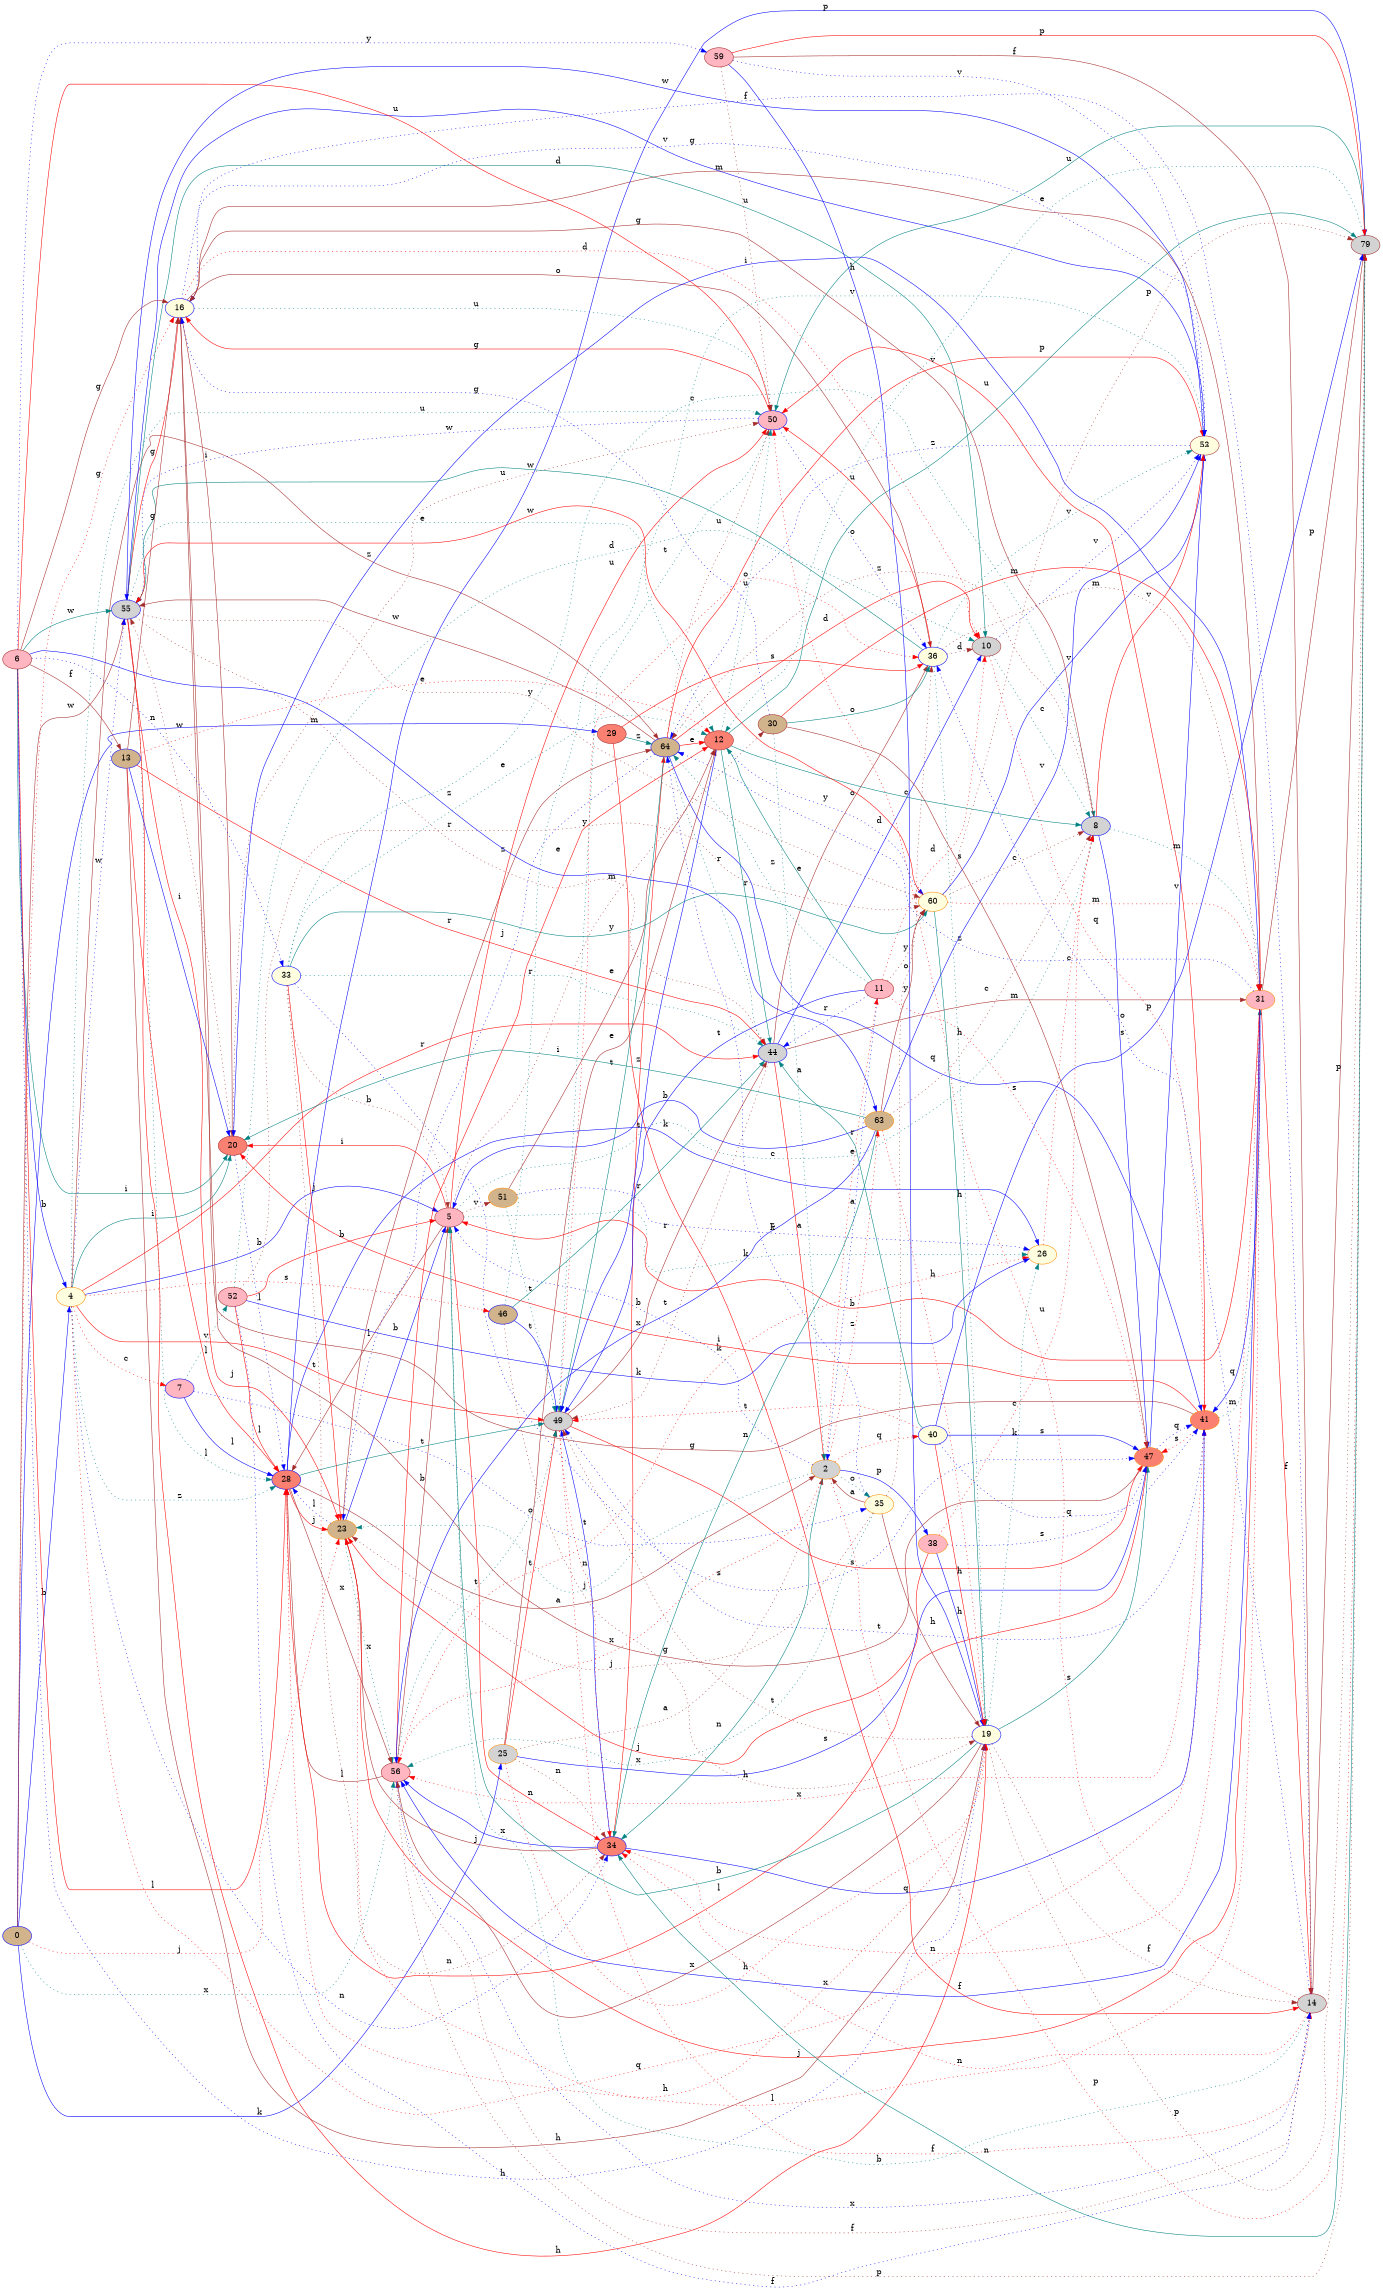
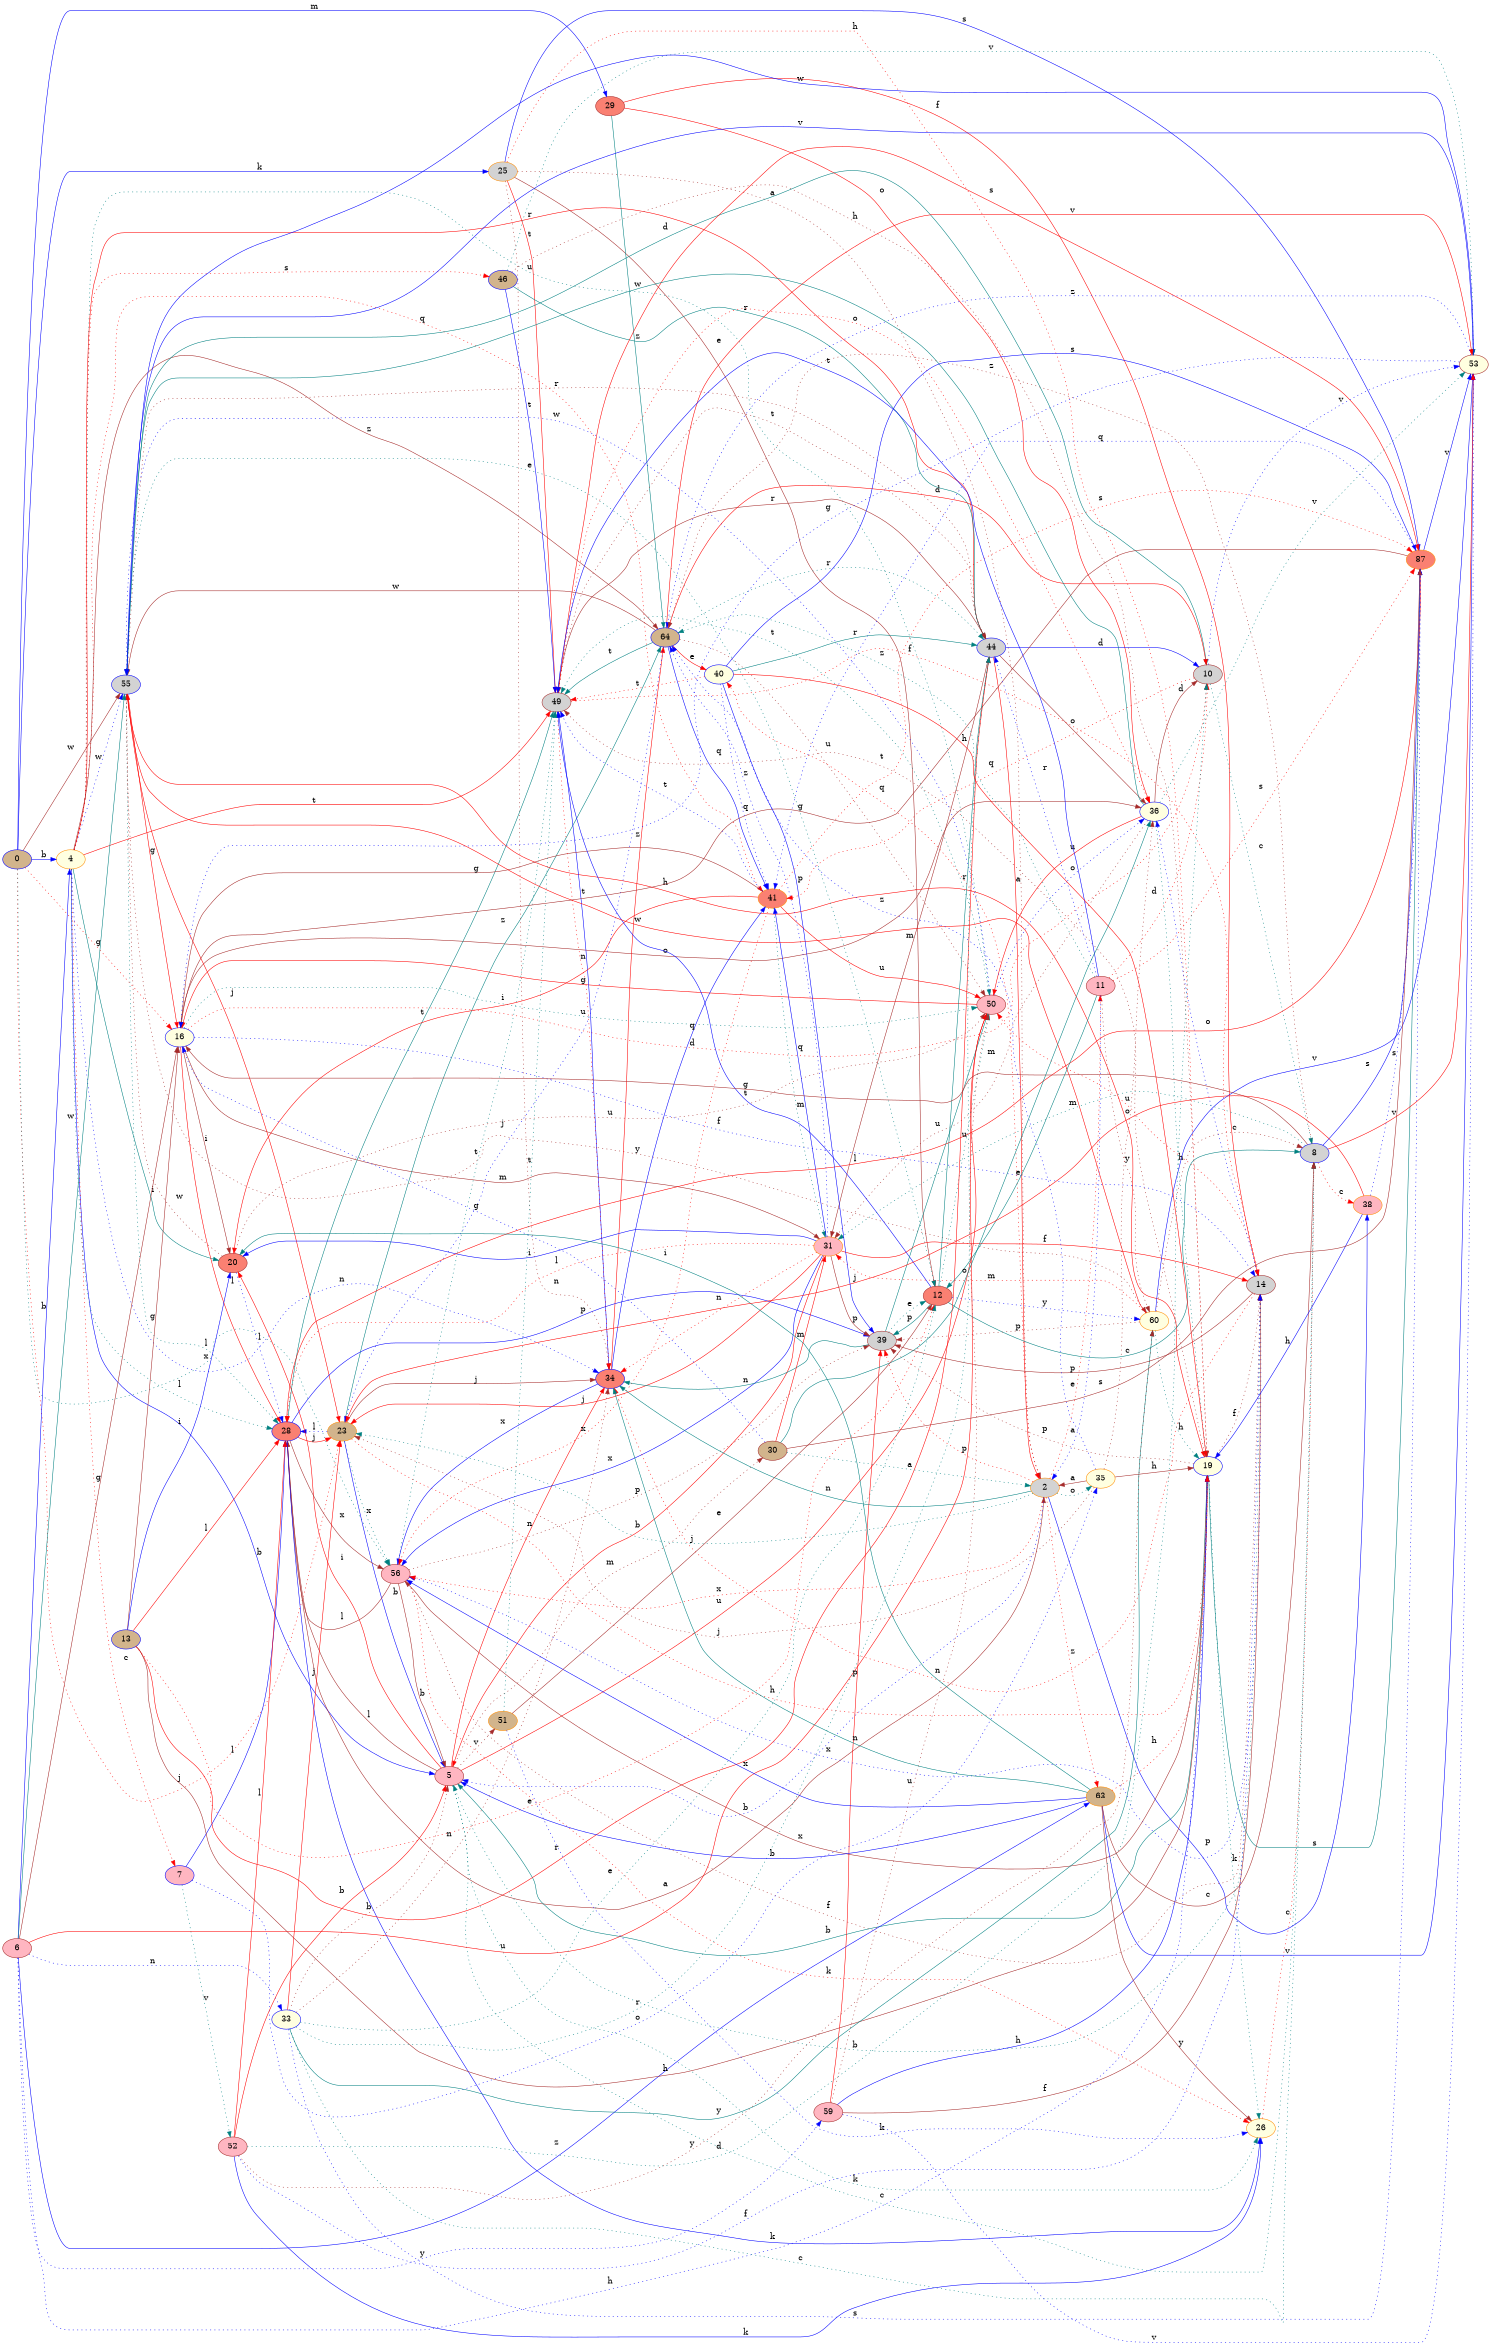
node "79": label "79" -> "39"
node "50": color blue -> brown
edge "36" -> "10": style dotted -> solid
edge "29" -> "36": label "s" -> "o"
edge "6" -> "13": removed, label "f"
edge "64" -> "12": now "64" -> "40"
edge "63" -> "8": style dotted -> solid
edge "63" -> "60": now "63" -> "26"
edge "6" -> "20": removed, label "i"
edge "23" -> "64": color brown -> teal
edge "38" -> "8": reversed
edge "56" -> "12": removed, label "e"
edge "60" -> "19": style solid -> dotted
node "47": label "47" -> "87"
edge "4" -> "28": label "z" -> "l"
edge "6" -> "28": now "16" -> "28"
edge "35" -> "56": removed, label "x"
edge "34" -> "23": reversed
